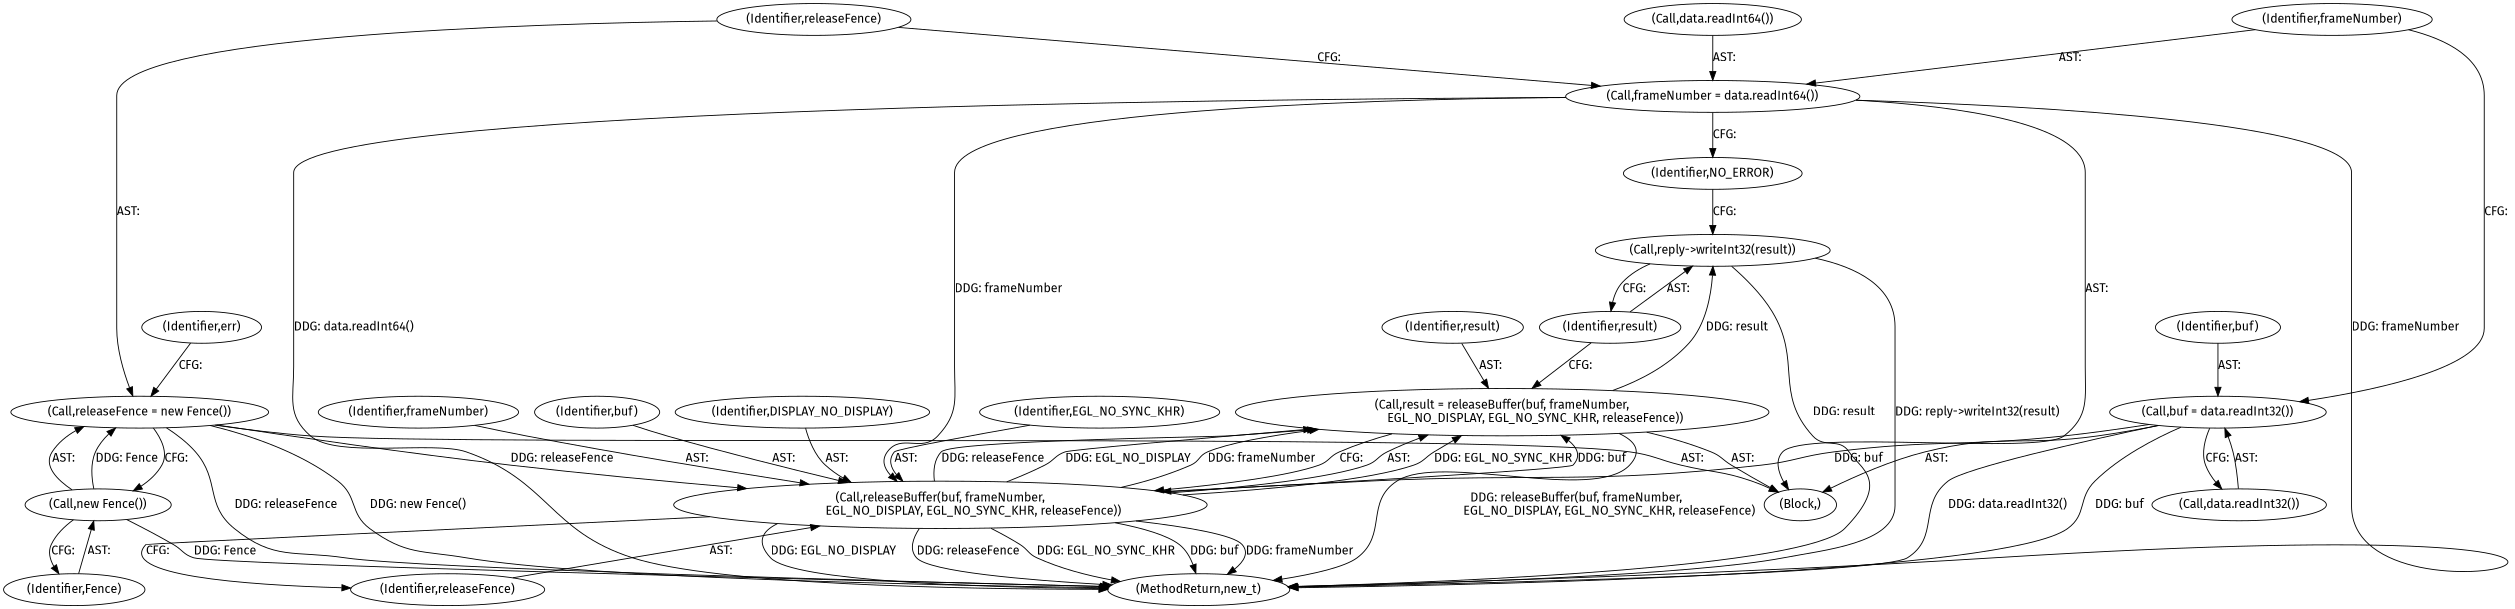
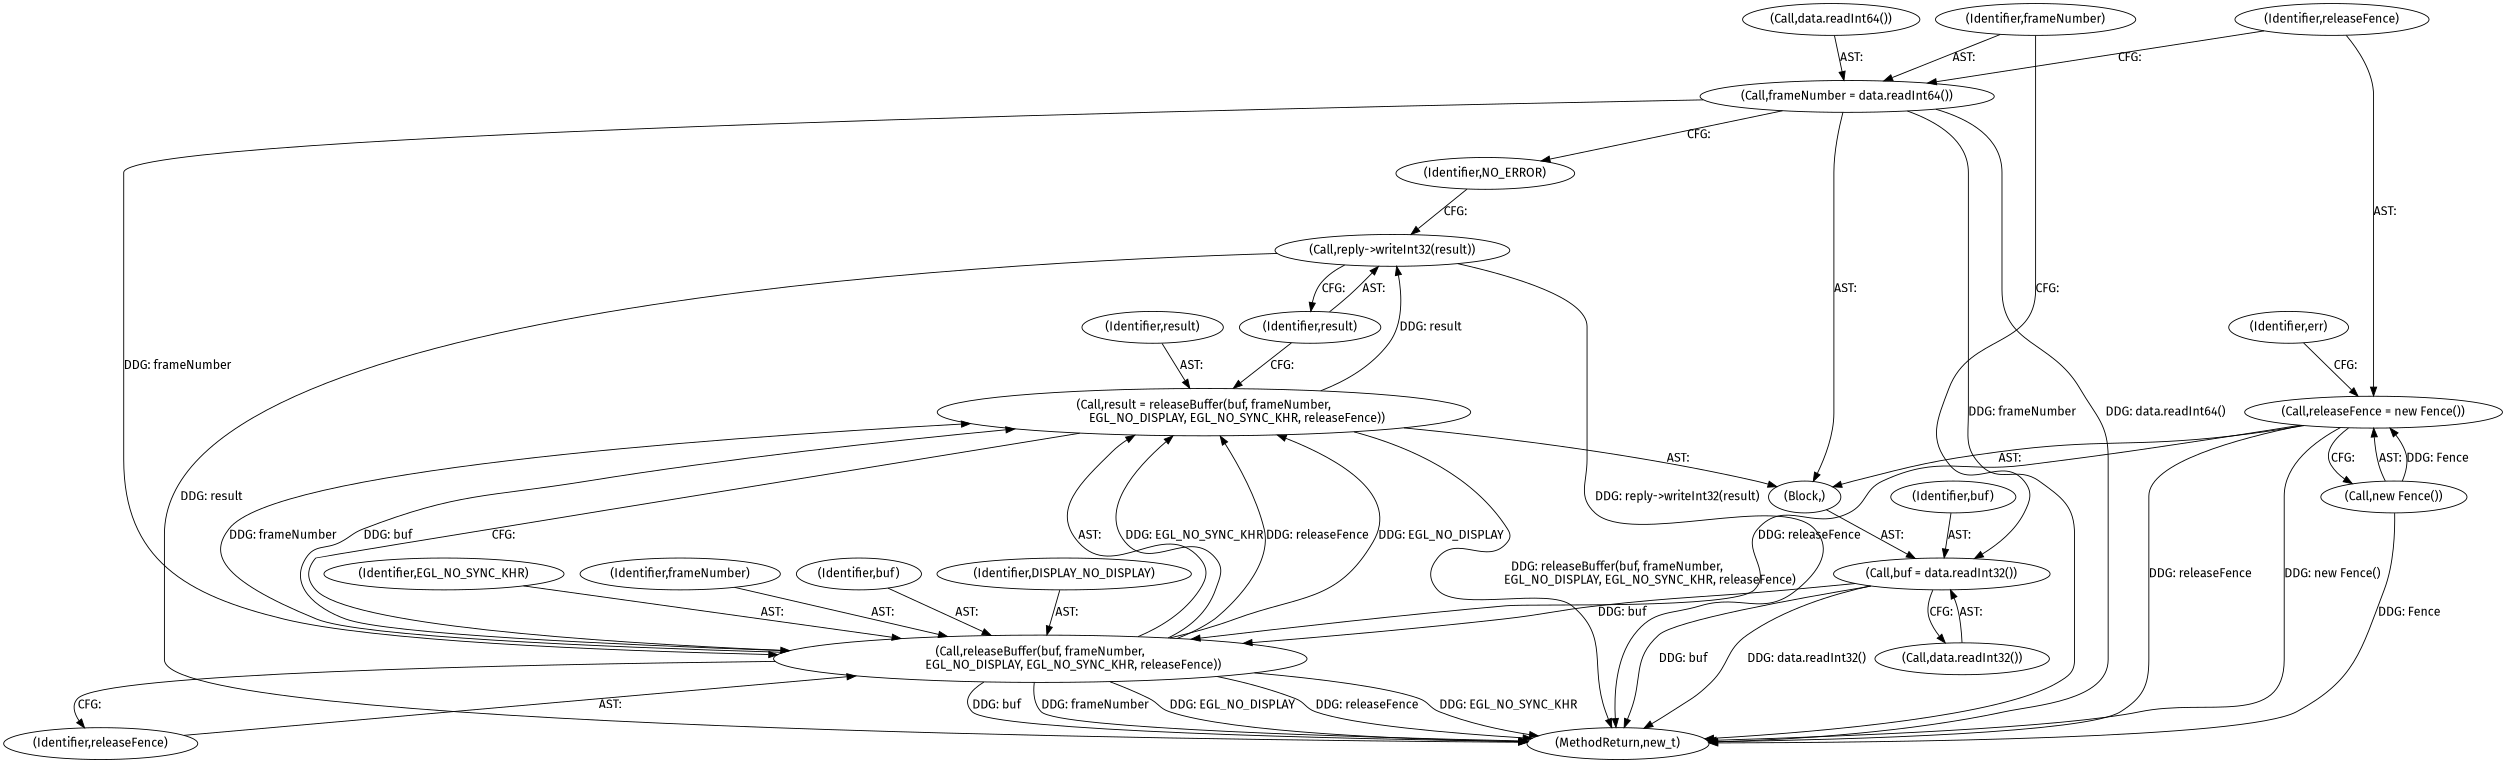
edge "(Call,buf = data.readInt32())" -> "(Block,)": reversed
node "(Identifier,Fence)": removed
